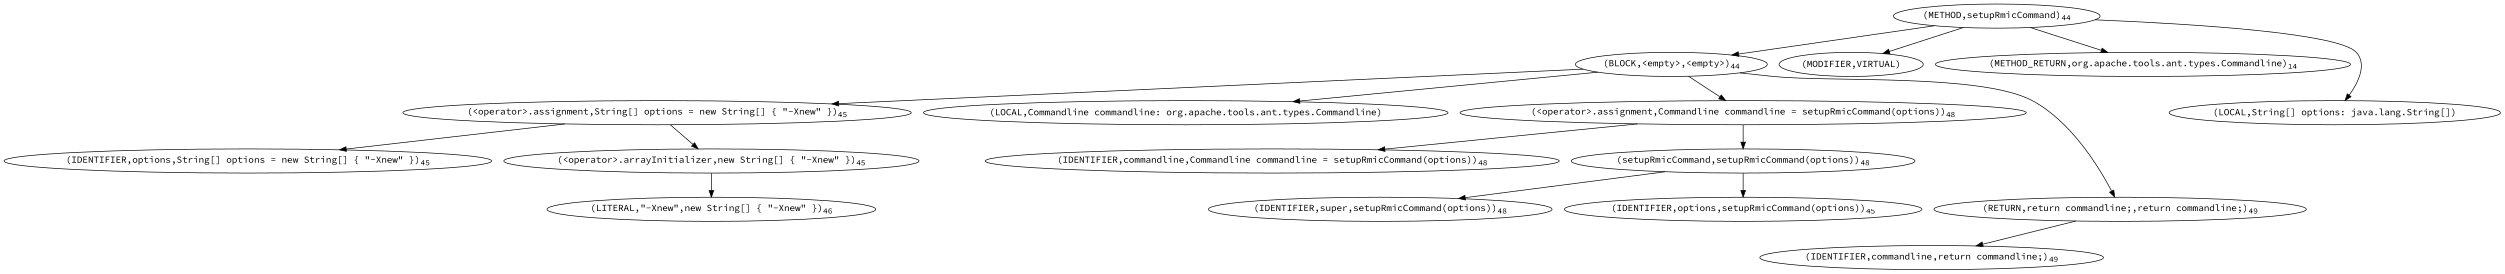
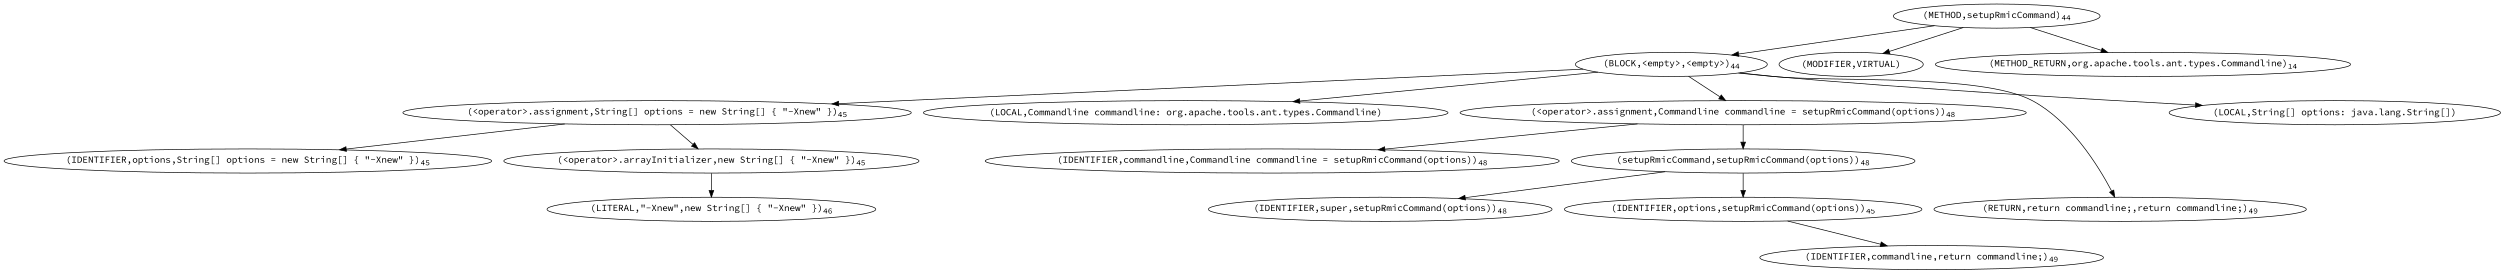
edge "(METHOD,setupRmicCommand)" -> "(LOCAL,String[] options: java.lang.String[])": now "(BLOCK,<empty>,<empty>)" -> "(LOCAL,String[] options: java.lang.String[])"
edge "(RETURN,return commandline;,return commandline;)" -> "(IDENTIFIER,commandline,return commandline;)": now "(IDENTIFIER,options,setupRmicCommand(options))" -> "(IDENTIFIER,commandline,return commandline;)"
